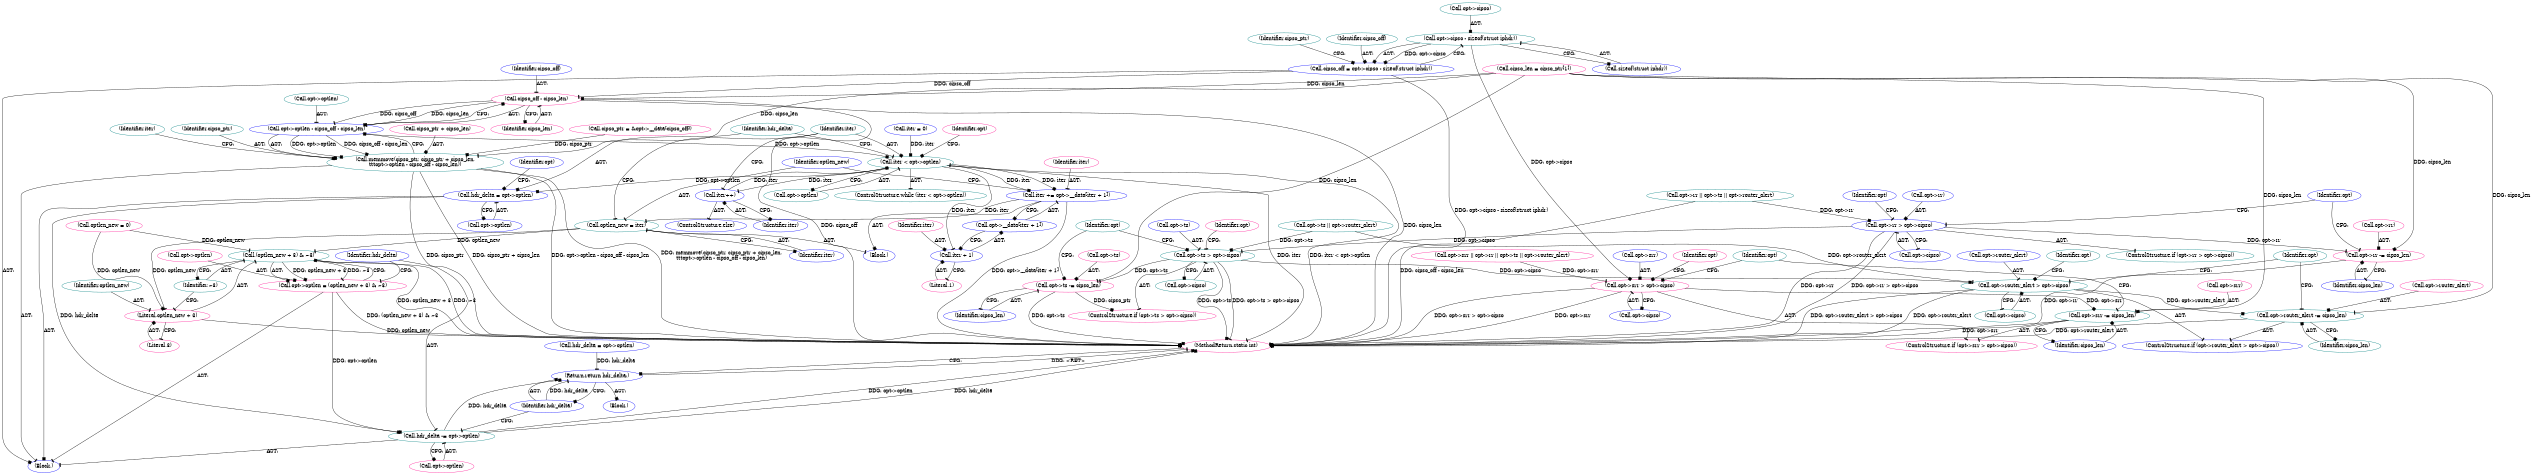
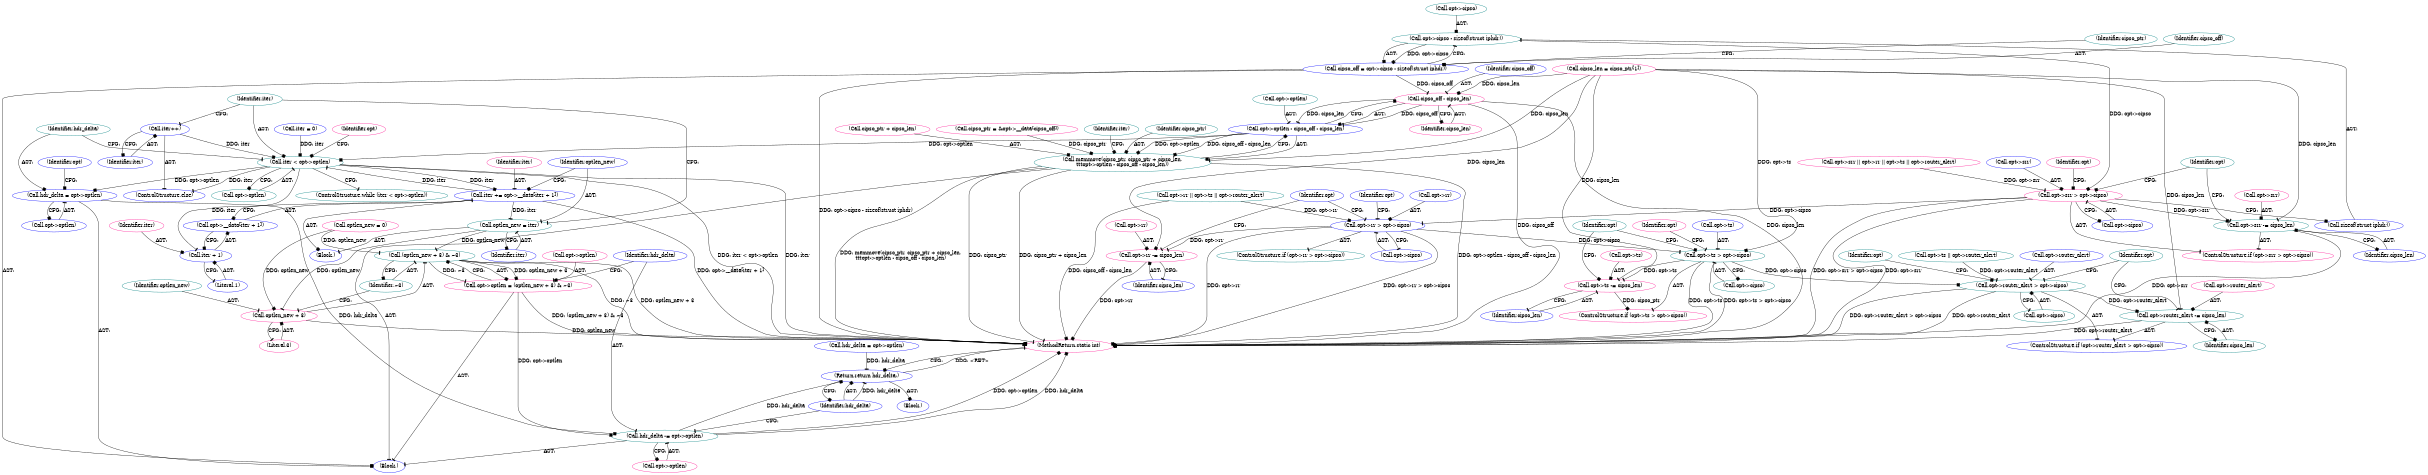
edge "(Call,opt->cipso - sizeof(struct iphdr))" -> "(Call,sizeof(struct iphdr))": now "(Call,opt->srr > opt->cipso)" -> "(Call,sizeof(struct iphdr))"
edge "(Call,iter < opt->optlen)" -> "(Call,iter++)": now "(Call,iter < opt->optlen)" -> "(ControlStructure,else)"
edge "(Call,iter < opt->optlen)" -> "(ControlStructure,while (iter < opt->optlen))": label "AST: " -> "CFG: "
edge "(Call,opt->srr > opt->cipso)" -> "(Call,opt->rr > opt->cipso)": added, label "DDG: opt->cipso"
edge "(Call,opt->ts || opt->router_alert)" -> "(Call,opt->ts > opt->cipso)": now "(Call,cipso_len = cipso_ptr[1])" -> "(Call,opt->ts > opt->cipso)"
node "(Literal,1)": color deeppink -> blue
node "(Literal,optlen_new + 3)": label "(Literal,optlen_new + 3)" -> "(Call,optlen_new + 3)"
edge "(Call,opt->ts -= cipso_len)" -> "(MethodReturn,static int)": removed, label "DDG: opt->ts"
